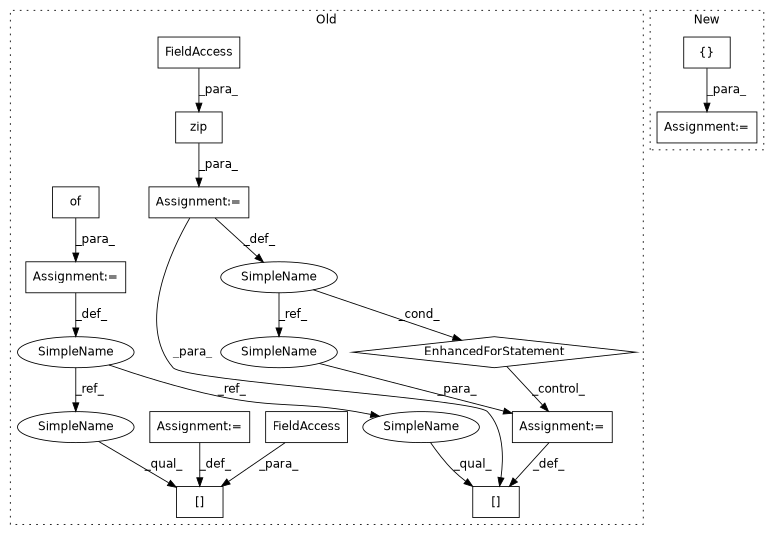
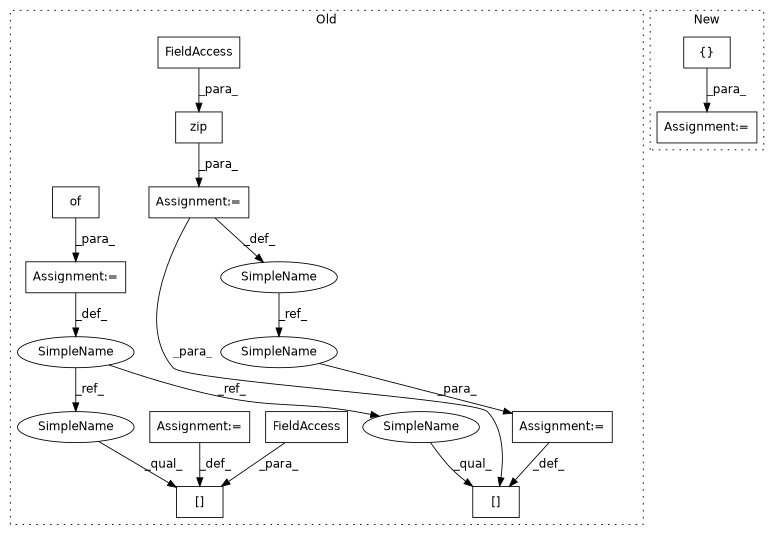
node "EnhancedForStatement": removed
